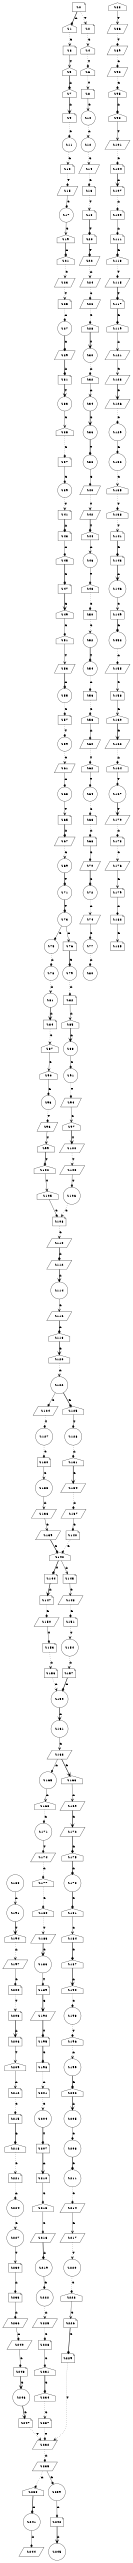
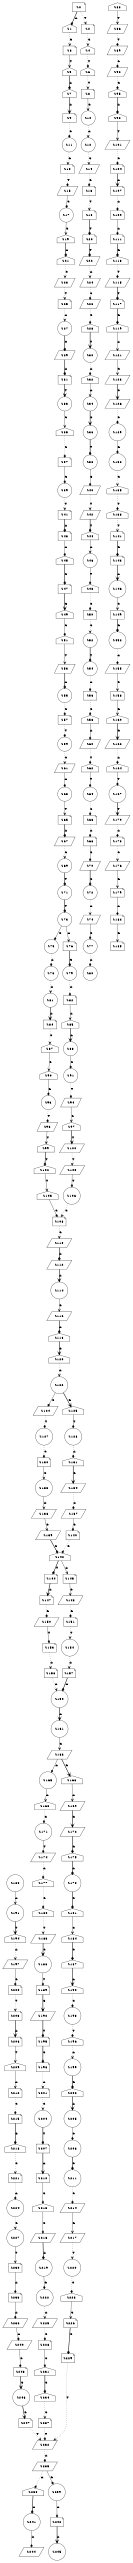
edge "S25" -> "S27": arrowhead diamond -> vee
edge "S122" -> "S125": arrowhead diamond -> vee
